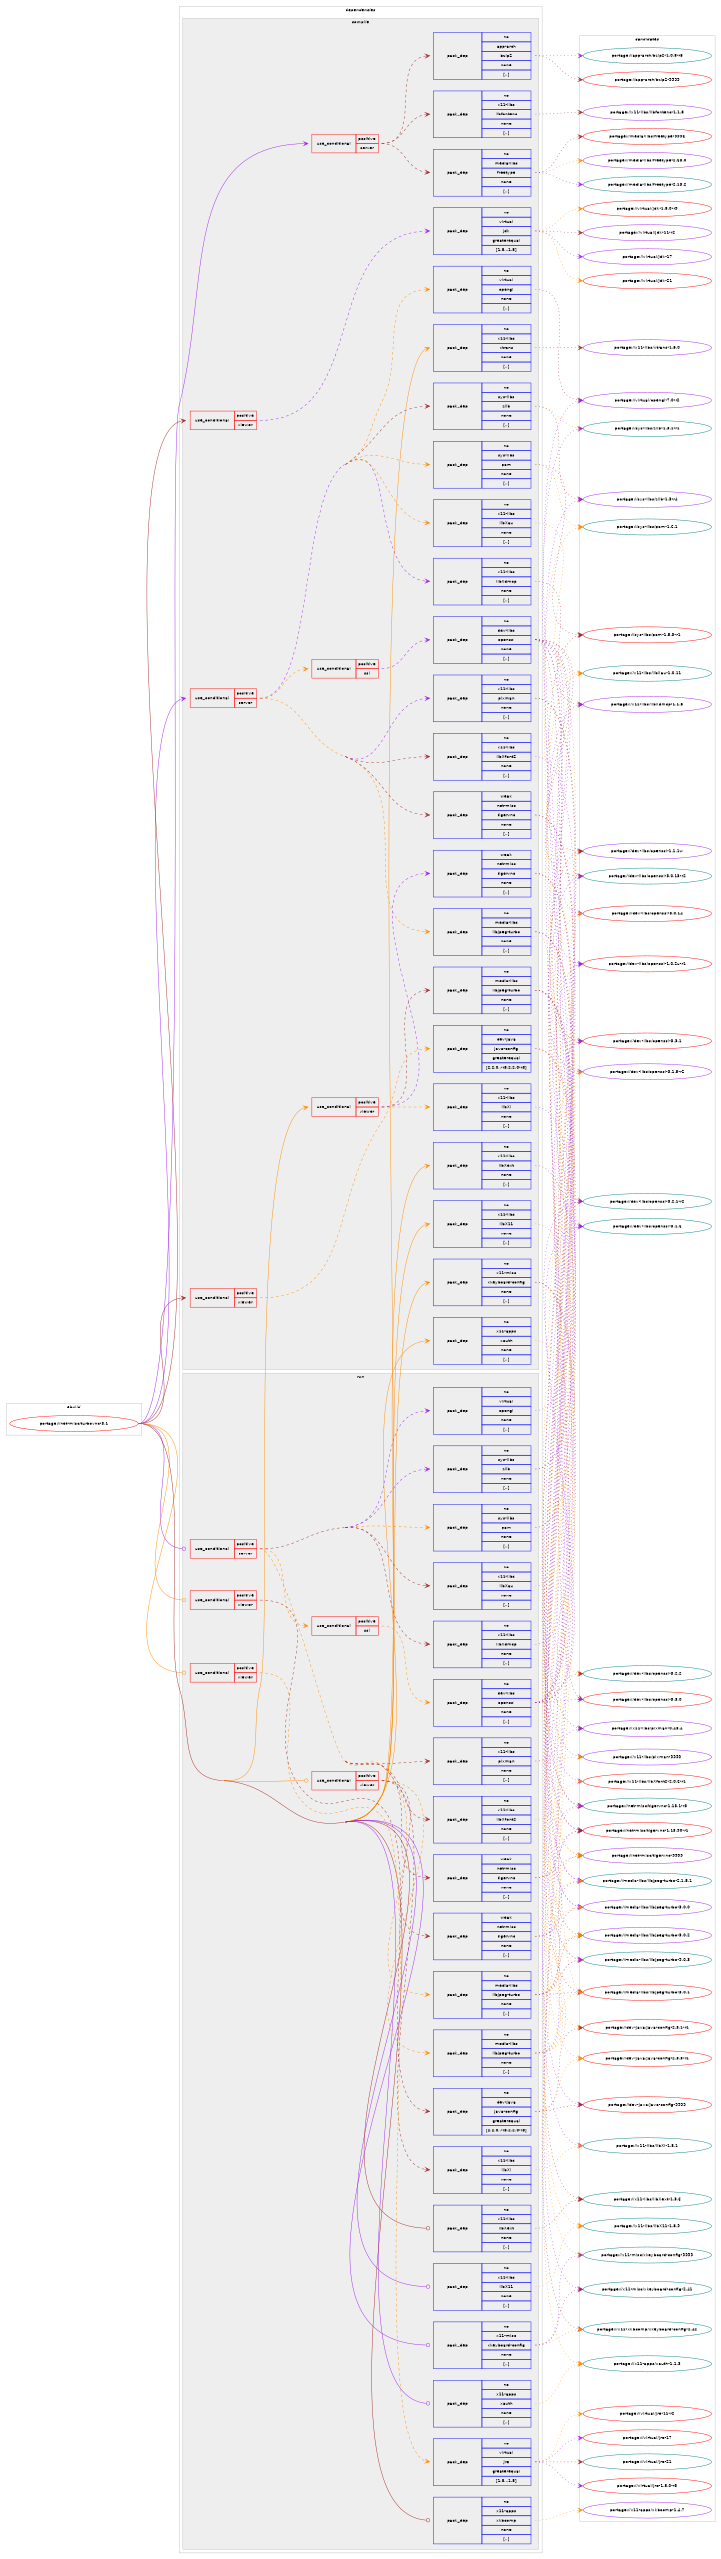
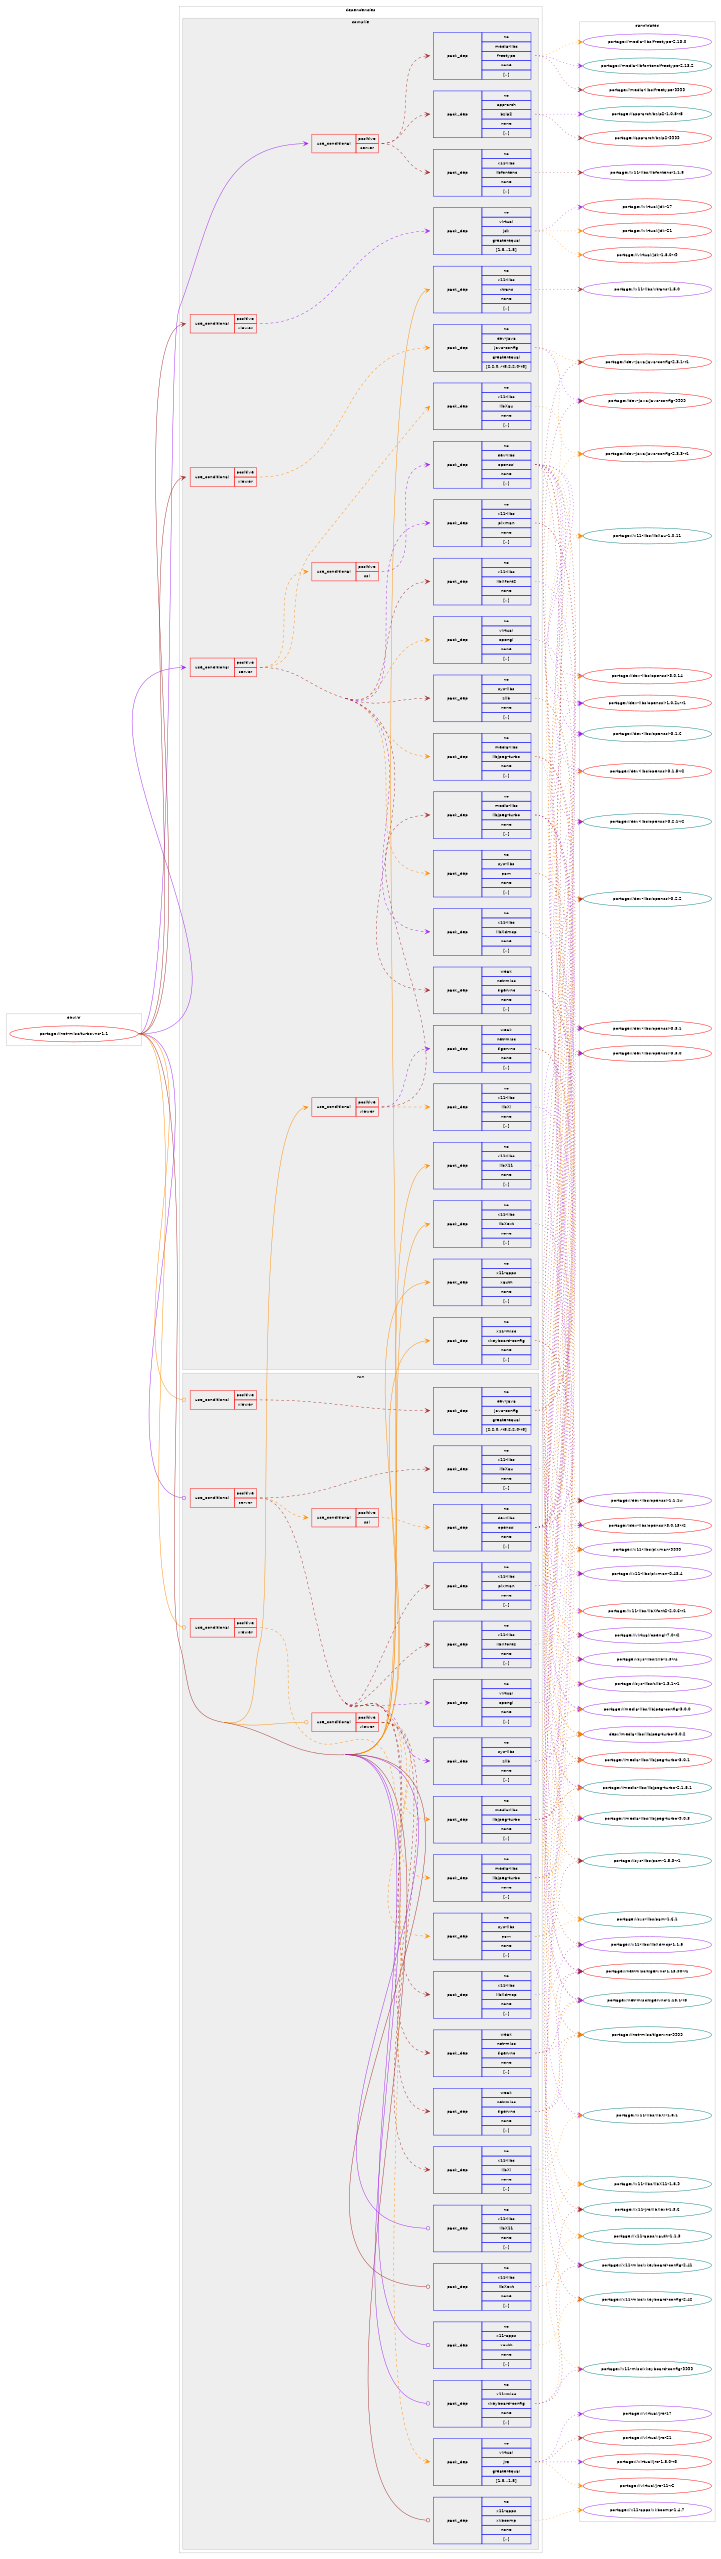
node "portage://media-libs/freetype-9996": label "portage://media-libs/freetype-9996" -> "portage://media-libs/freetype-9999"
node "portage://media-libs/freetype-2.63.0": label "portage://media-libs/freetype-2.63.0" -> "portage://media-libs/freetype-2.13.0"
node "portage://media-libs/freetype-2.13.2": label "portage://media-libs/freetype-2.13.2" -> "portage://media-libfontenc/freetype-2.13.2"
node "portage://virtual/jdk-11-r2": removed
node "portage://virtual/jdk-17": color purple -> red
node "portage://sys-libs/zlib-1.3.1-r1": color teal -> purple
node "portage://sys-libs/pam-1.5.3-r1": color red -> teal
node "portage://dev-libs/openssl-3.0.13-r2": color teal -> red
node "portage://dev-libs/openssl-3.1.5-r2": color purple -> red
node "portage://net-misc/turbovnc-3.1": label "portage://net-misc/turbovnc-3.1" -> "portage://net-misc/turbovnc-1.1"
node "portage://net-misc/tigervnc-9999": color purple -> teal
node "portage://media-libs/libjpeg-turbo-3.0.0": label "portage://media-libs/libjpeg-turbo-3.0.0" -> "portage://media-libs/libjpeg-config-3.0.0"
node "portage://media-libs/libjpeg-turbo-3.0.2": label "portage://media-libs/libjpeg-turbo-3.0.2" -> "dep://media-libs/libjpeg-turbo-3.0.2"
node "portage://x11-libs/libXext-1.3.6": label "portage://x11-libs/libXext-1.3.6" -> "portage://x11-jre/libXext-1.3.6"
node "portage://x11-xkbcomp/xkeyboard-config-2.42": label "portage://x11-xkbcomp/xkeyboard-config-2.42" -> "portage://x11-misc/xkeyboard-config-2.42"
node "portage://virtual/jre-17": color red -> purple
node "portage://virtual/jre-21": color teal -> red
